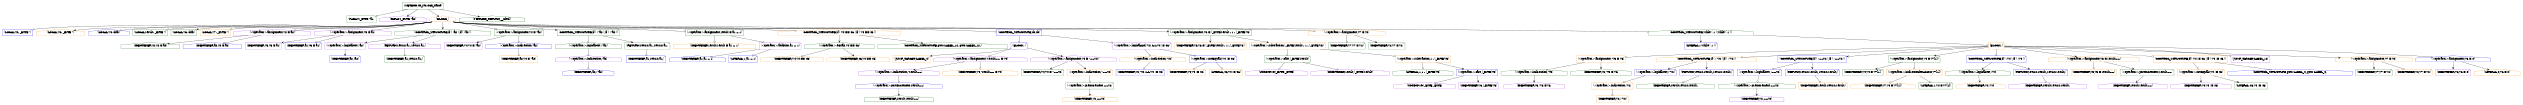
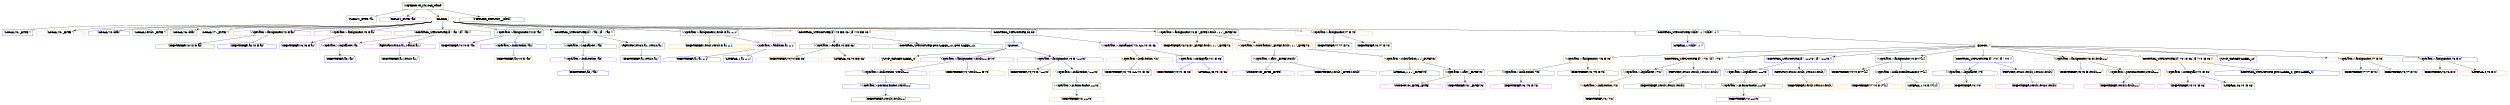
node "(IDENTIFIER,a1,v3 = a1)": removed
node "(IDENTIFIER,46,v4 == 46)": label "(IDENTIFIER,46,v4 == 46)" -> "(LITERAL,46,v4 == 46)"
